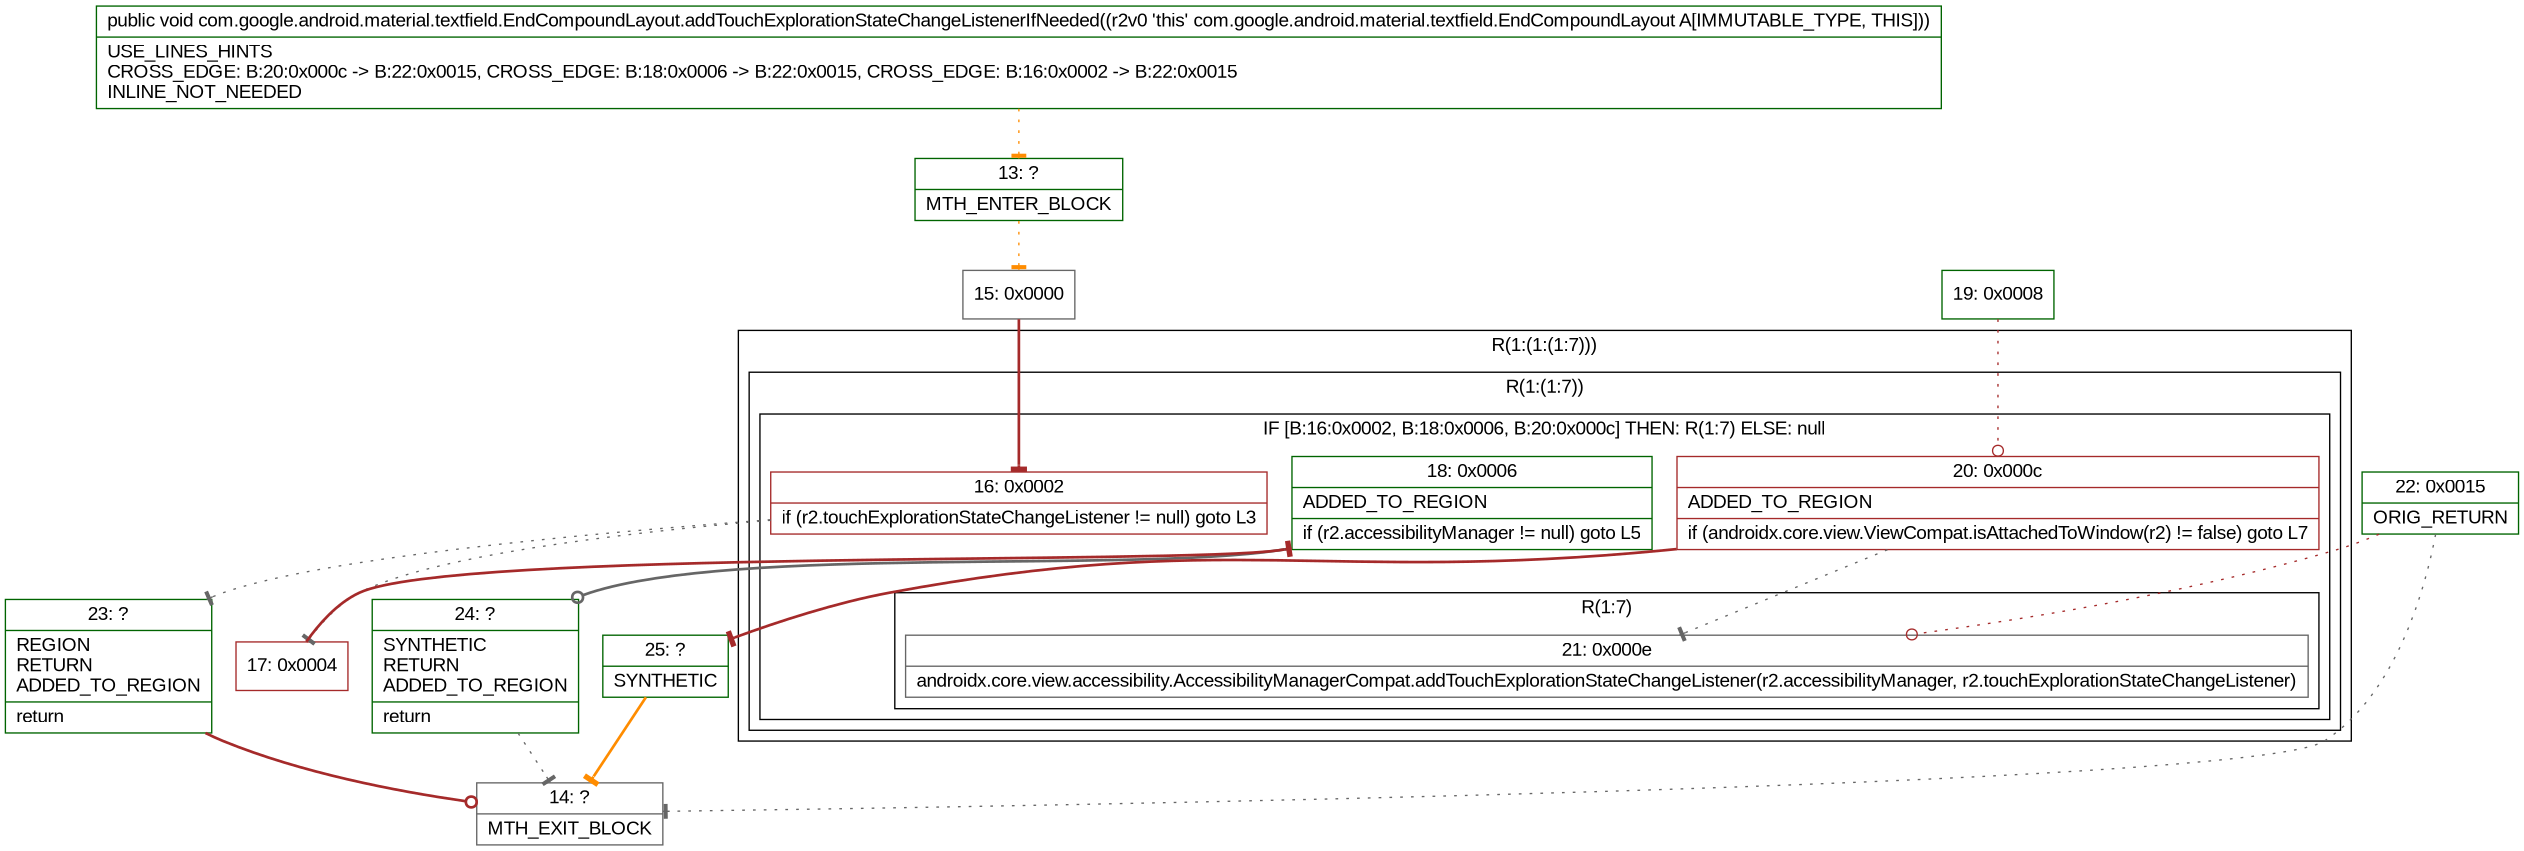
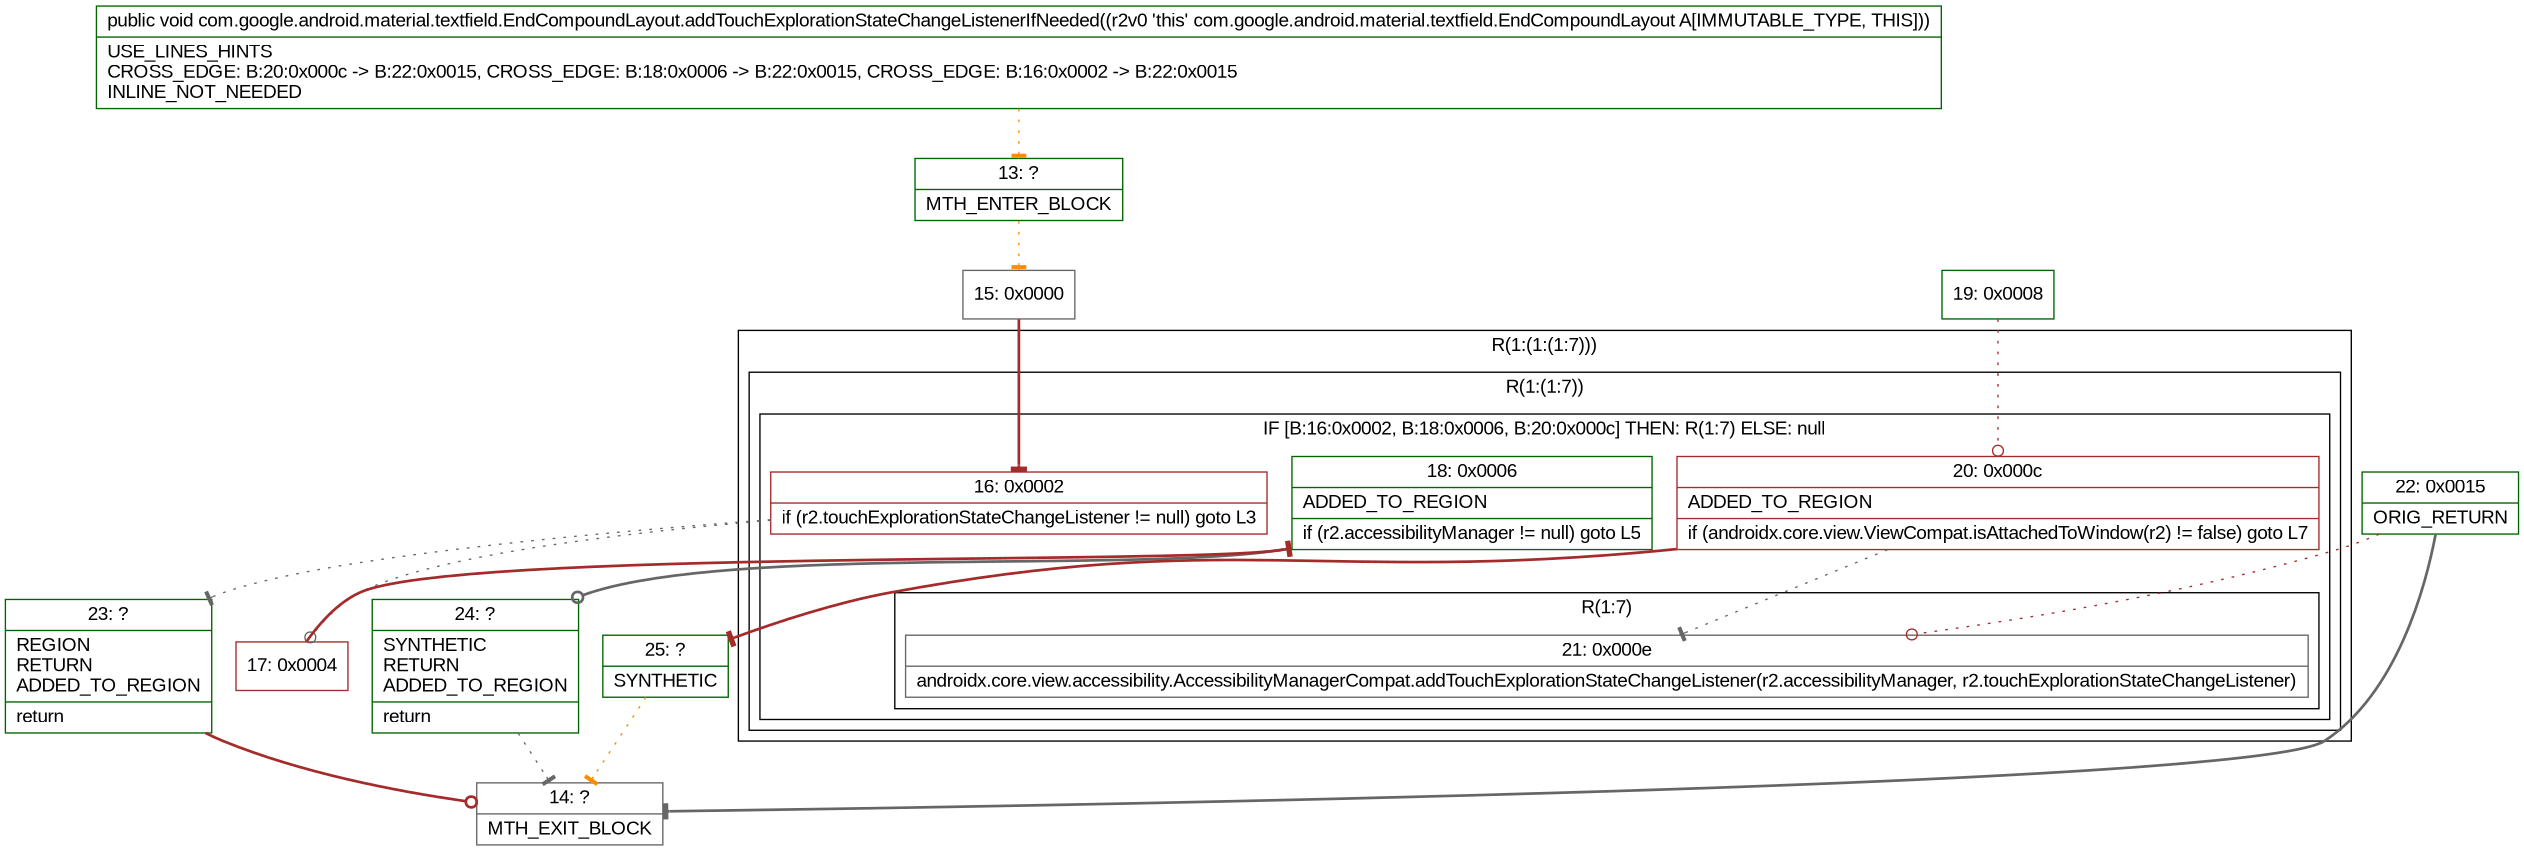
edge "16: 0x0002" -> "17: 0x0004": arrowhead tee -> odot
edge "25: ?" -> "14: ?": style bold -> dotted
edge "22: 0x0015" -> "14: ?": style dotted -> bold
